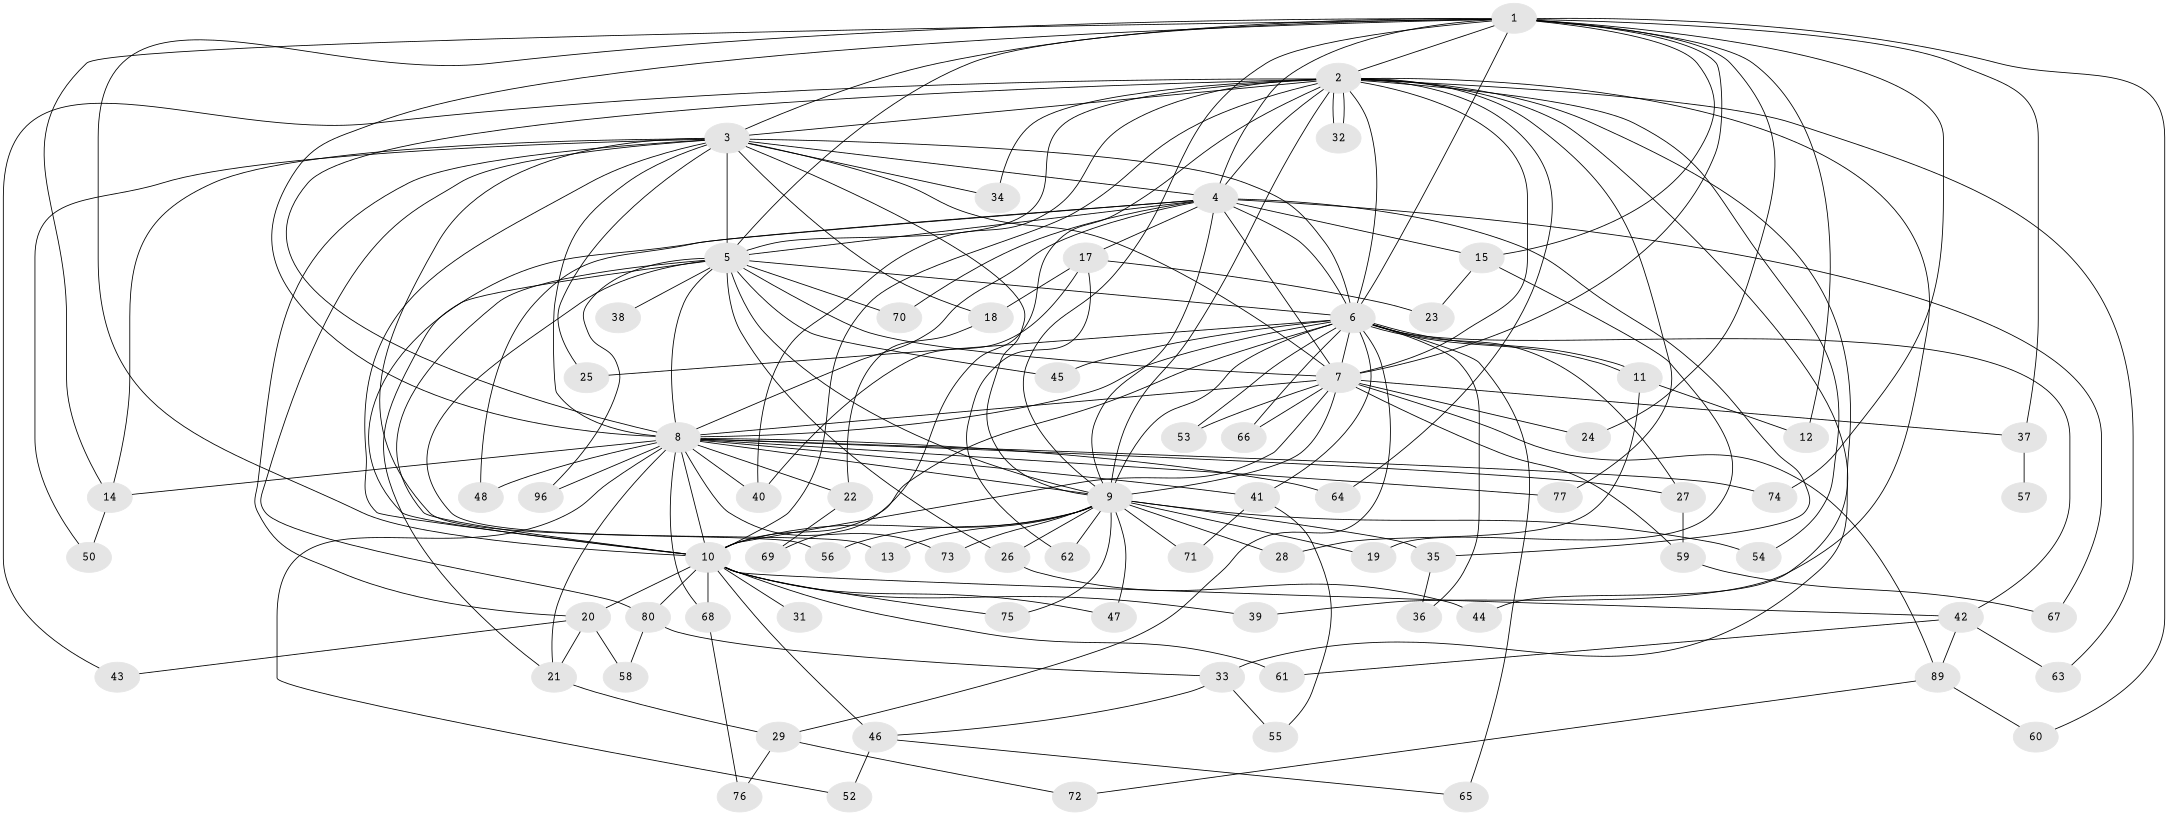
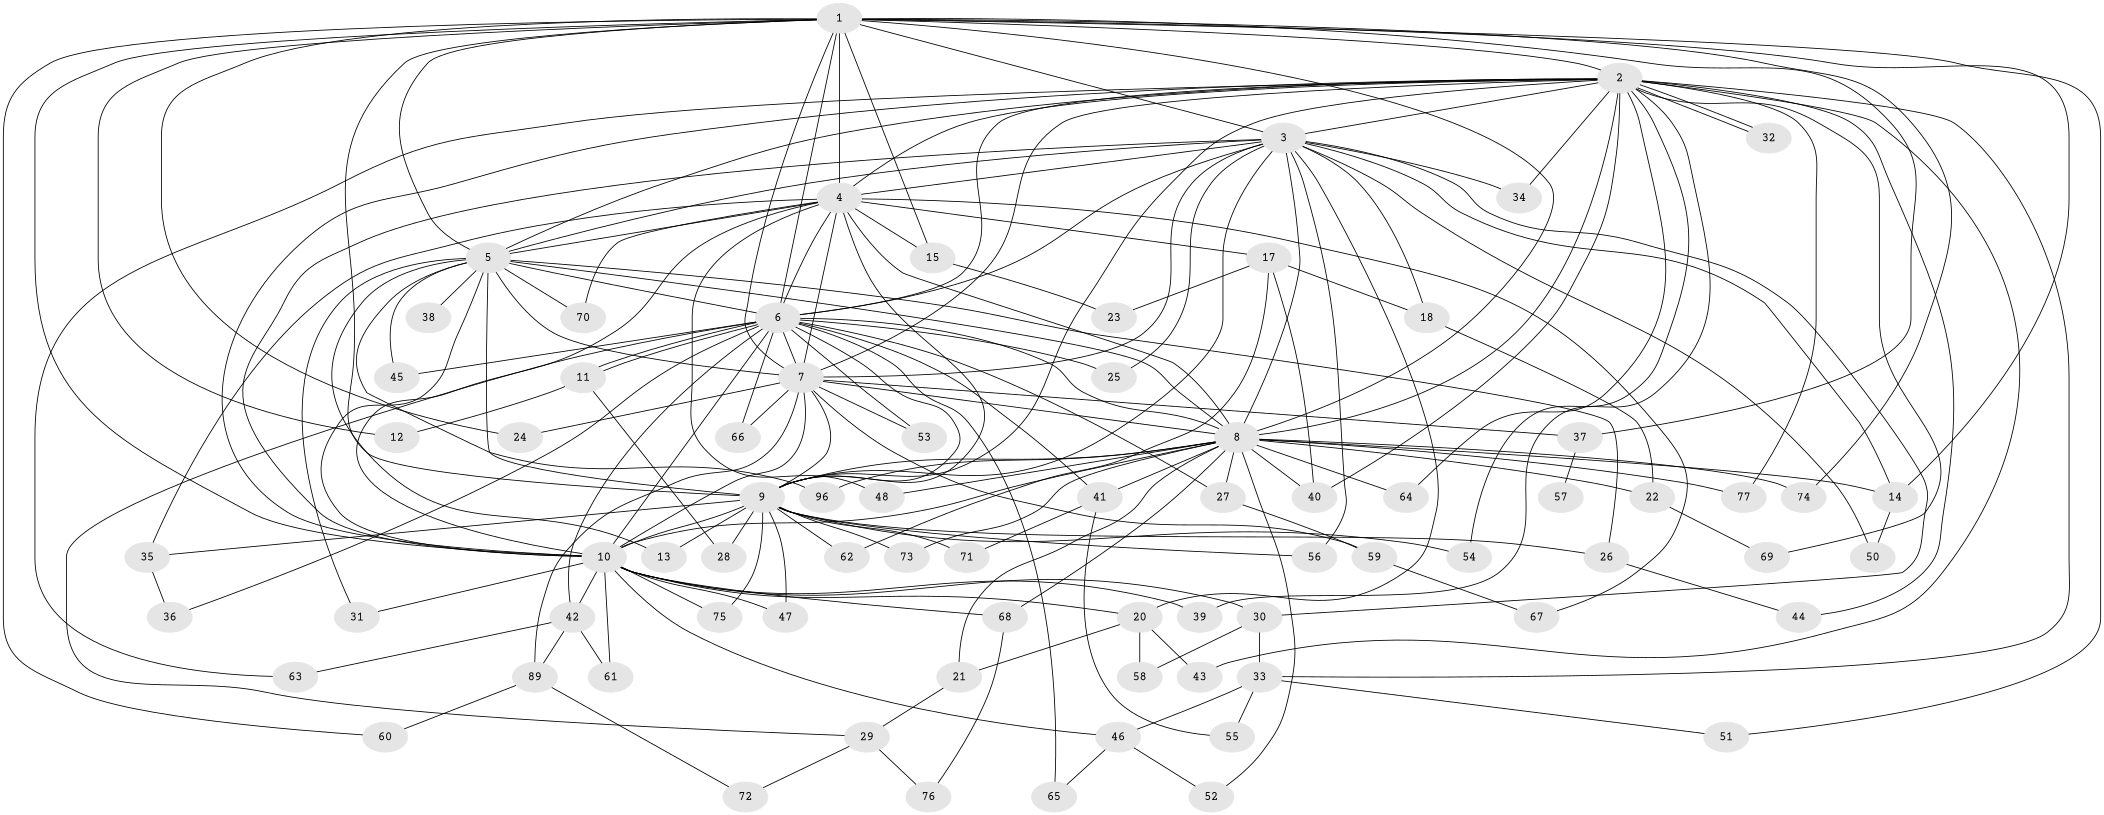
edge "5" -- "21": now "5" -- "31"
node "19": removed
node "80": label "80" -> "30"
node "51": added
